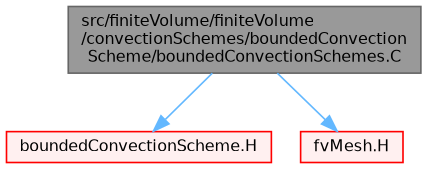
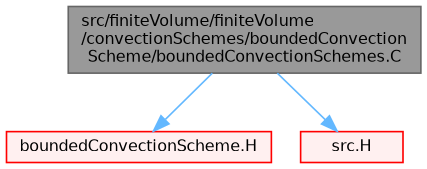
node "fvMesh.H": label "fvMesh.H" -> "src.H"
